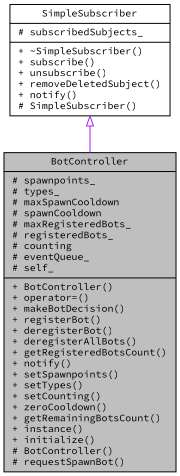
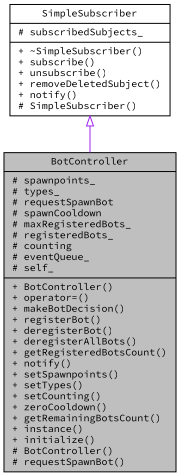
node "BotController": text "# maxSpawnCooldown" -> "# requestSpawnBot"
